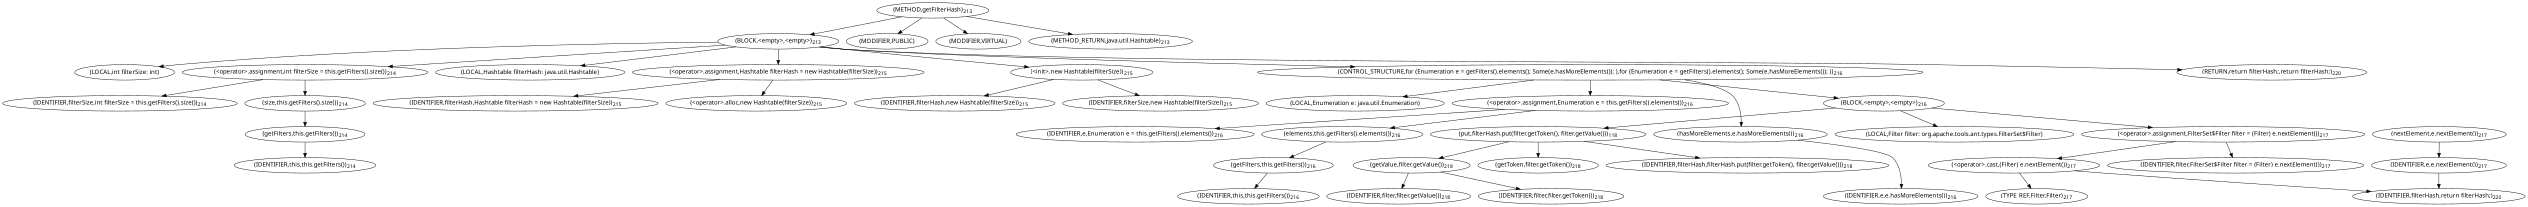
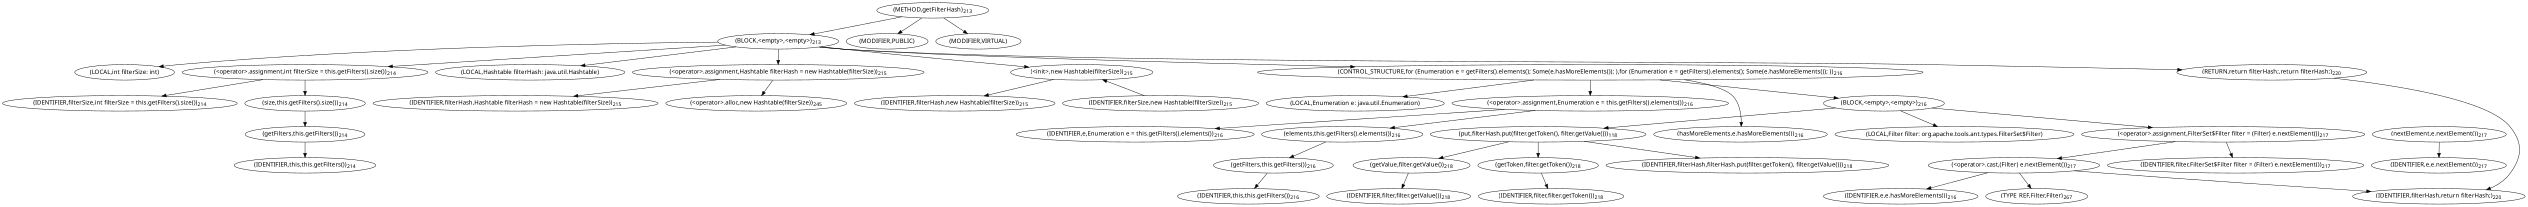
node "(METHOD_RETURN,java.util.Hashtable)": removed
edge "(<init>,new Hashtable(filterSize))" -> "(IDENTIFIER,filterSize,new Hashtable(filterSize))": reversed
node "(<operator>.alloc,new Hashtable(filterSize))": text "215" -> "245"
edge "(hasMoreElements,e.hasMoreElements())" -> "(IDENTIFIER,e,e.hasMoreElements())": now "(<operator>.cast,(Filter) e.nextElement())" -> "(IDENTIFIER,e,e.hasMoreElements())"
edge "(IDENTIFIER,e,e.nextElement())" -> "(IDENTIFIER,filterHash,return filterHash;)": now "(RETURN,return filterHash;,return filterHash;)" -> "(IDENTIFIER,filterHash,return filterHash;)"
edge "(getValue,filter.getValue())" -> "(IDENTIFIER,filter,filter.getToken())": now "(getToken,filter.getToken())" -> "(IDENTIFIER,filter,filter.getToken())"
node "(TYPE_REF,Filter,Filter)": text "217" -> "267"
